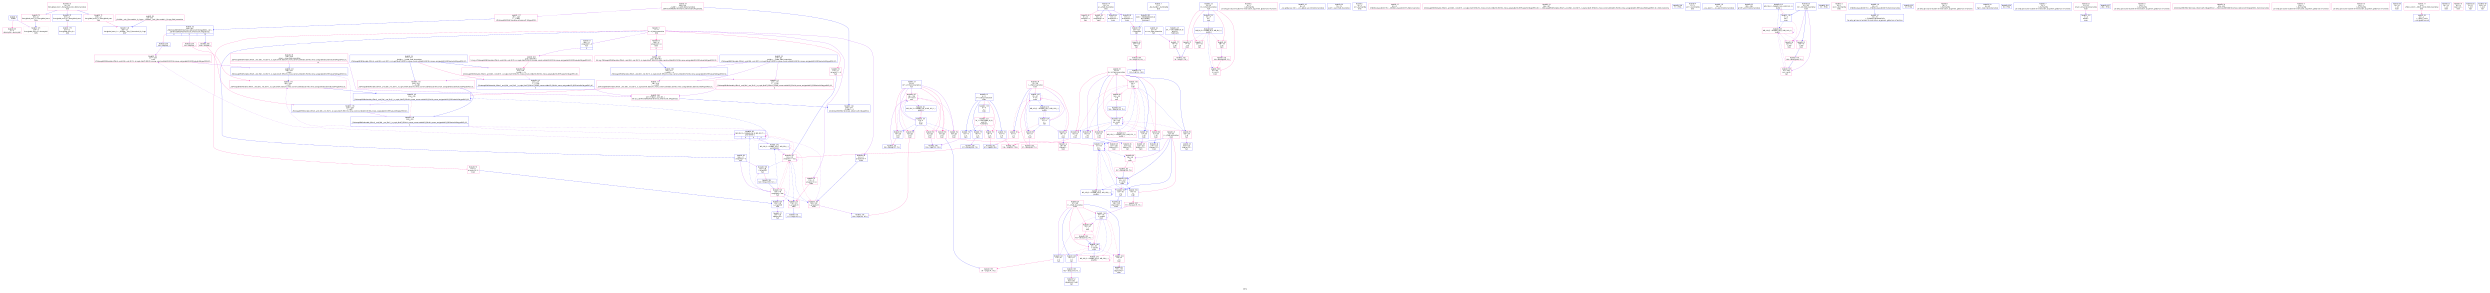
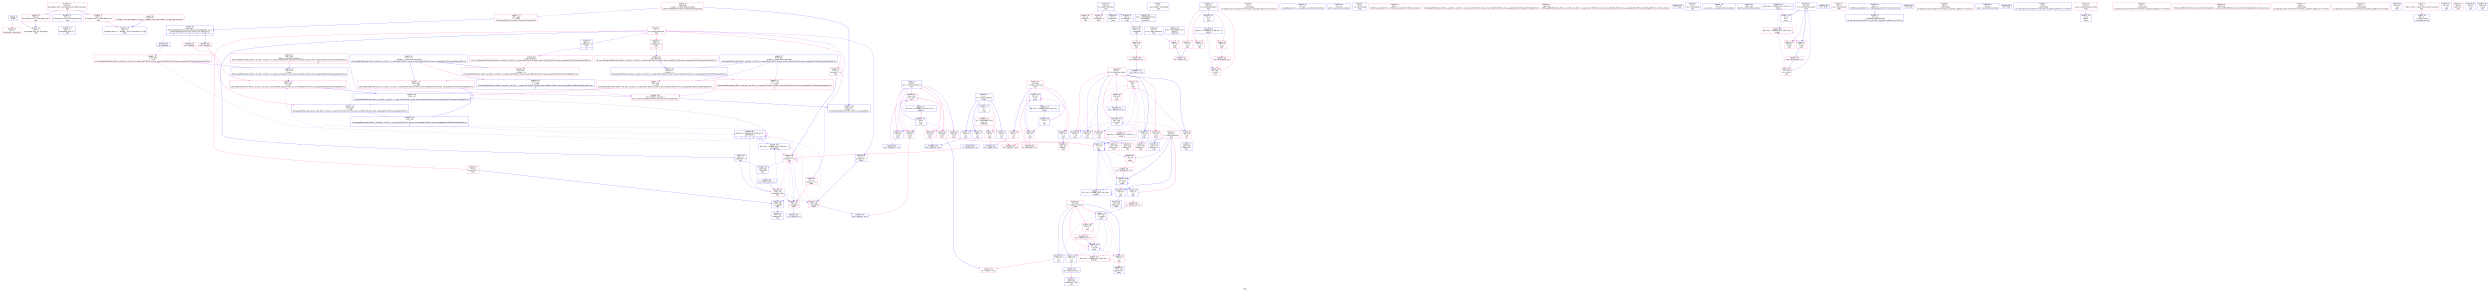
node "NodeID: 257": removed
